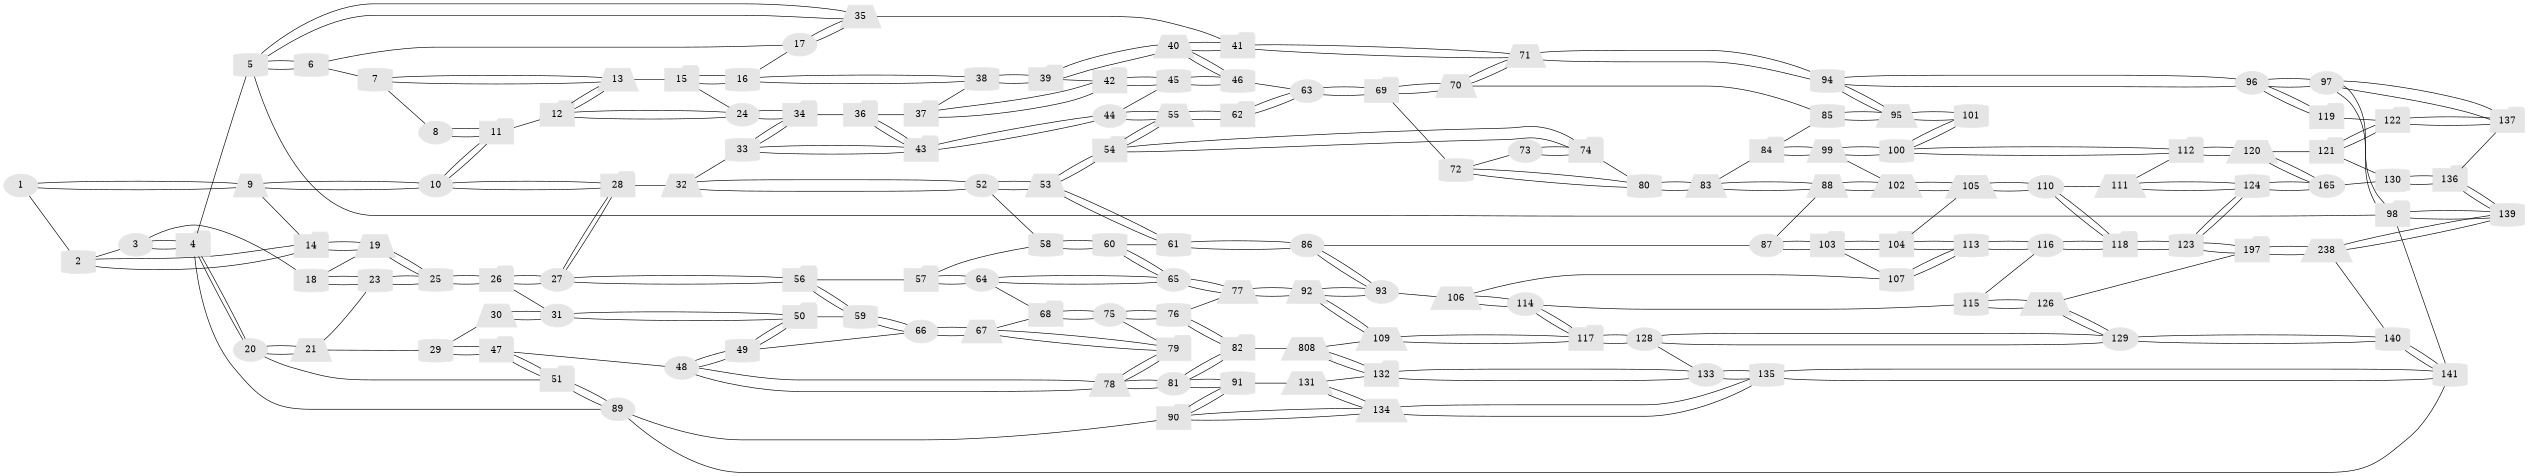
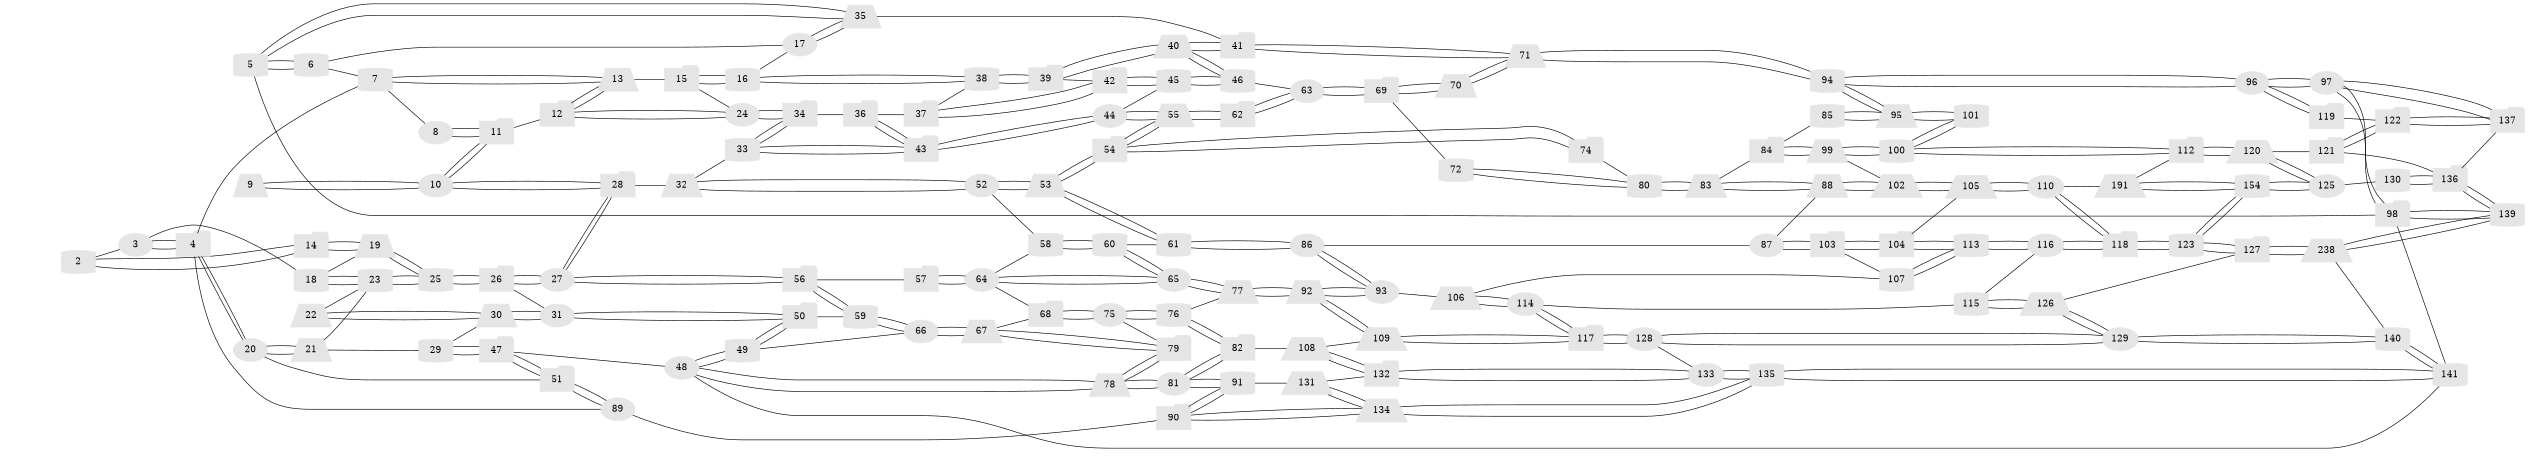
edge "70" -- "85": removed
node "73": removed
edge "5" -- "4": now "7" -- "4"
edge "121" -- "130": now "121" -- "136"
node "1": removed
node "111": label "111" -> "191"
node "124": label "124" -> "154"
node "165": label "165" -> "125"
edge "9" -- "14": removed
node "197": label "197" -> "127"
edge "58" -- "57": now "58" -- "64"
node "22": added
node "808": label "808" -> "108"
edge "141" -- "89": now "141" -- "48"
